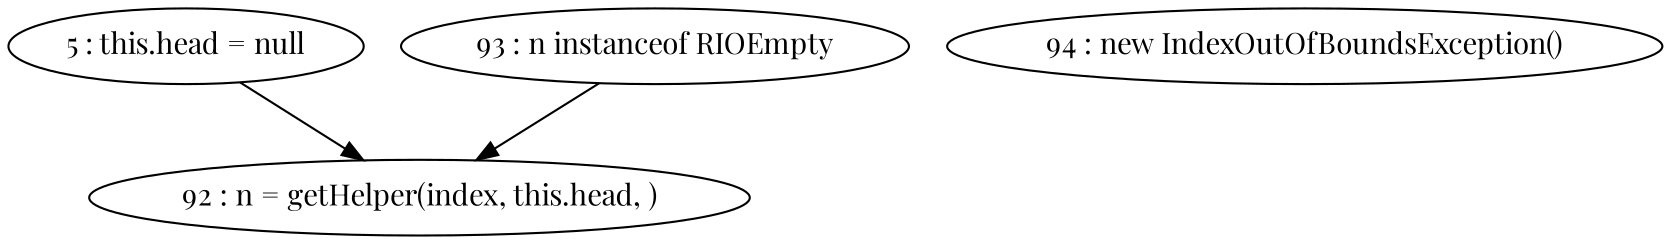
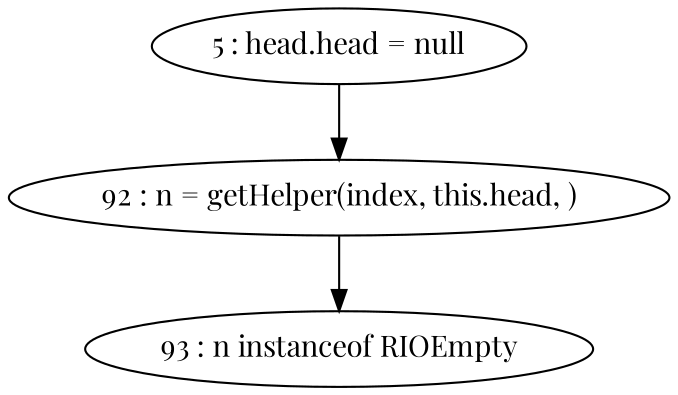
node "5 : this.head = null": label "5 : this.head = null" -> "5 : head.head = null"
node "94 : new IndexOutOfBoundsException()": removed
edge "93 : n instanceof RIOEmpty" -> "92 : n = getHelper(index, this.head, )": reversed
